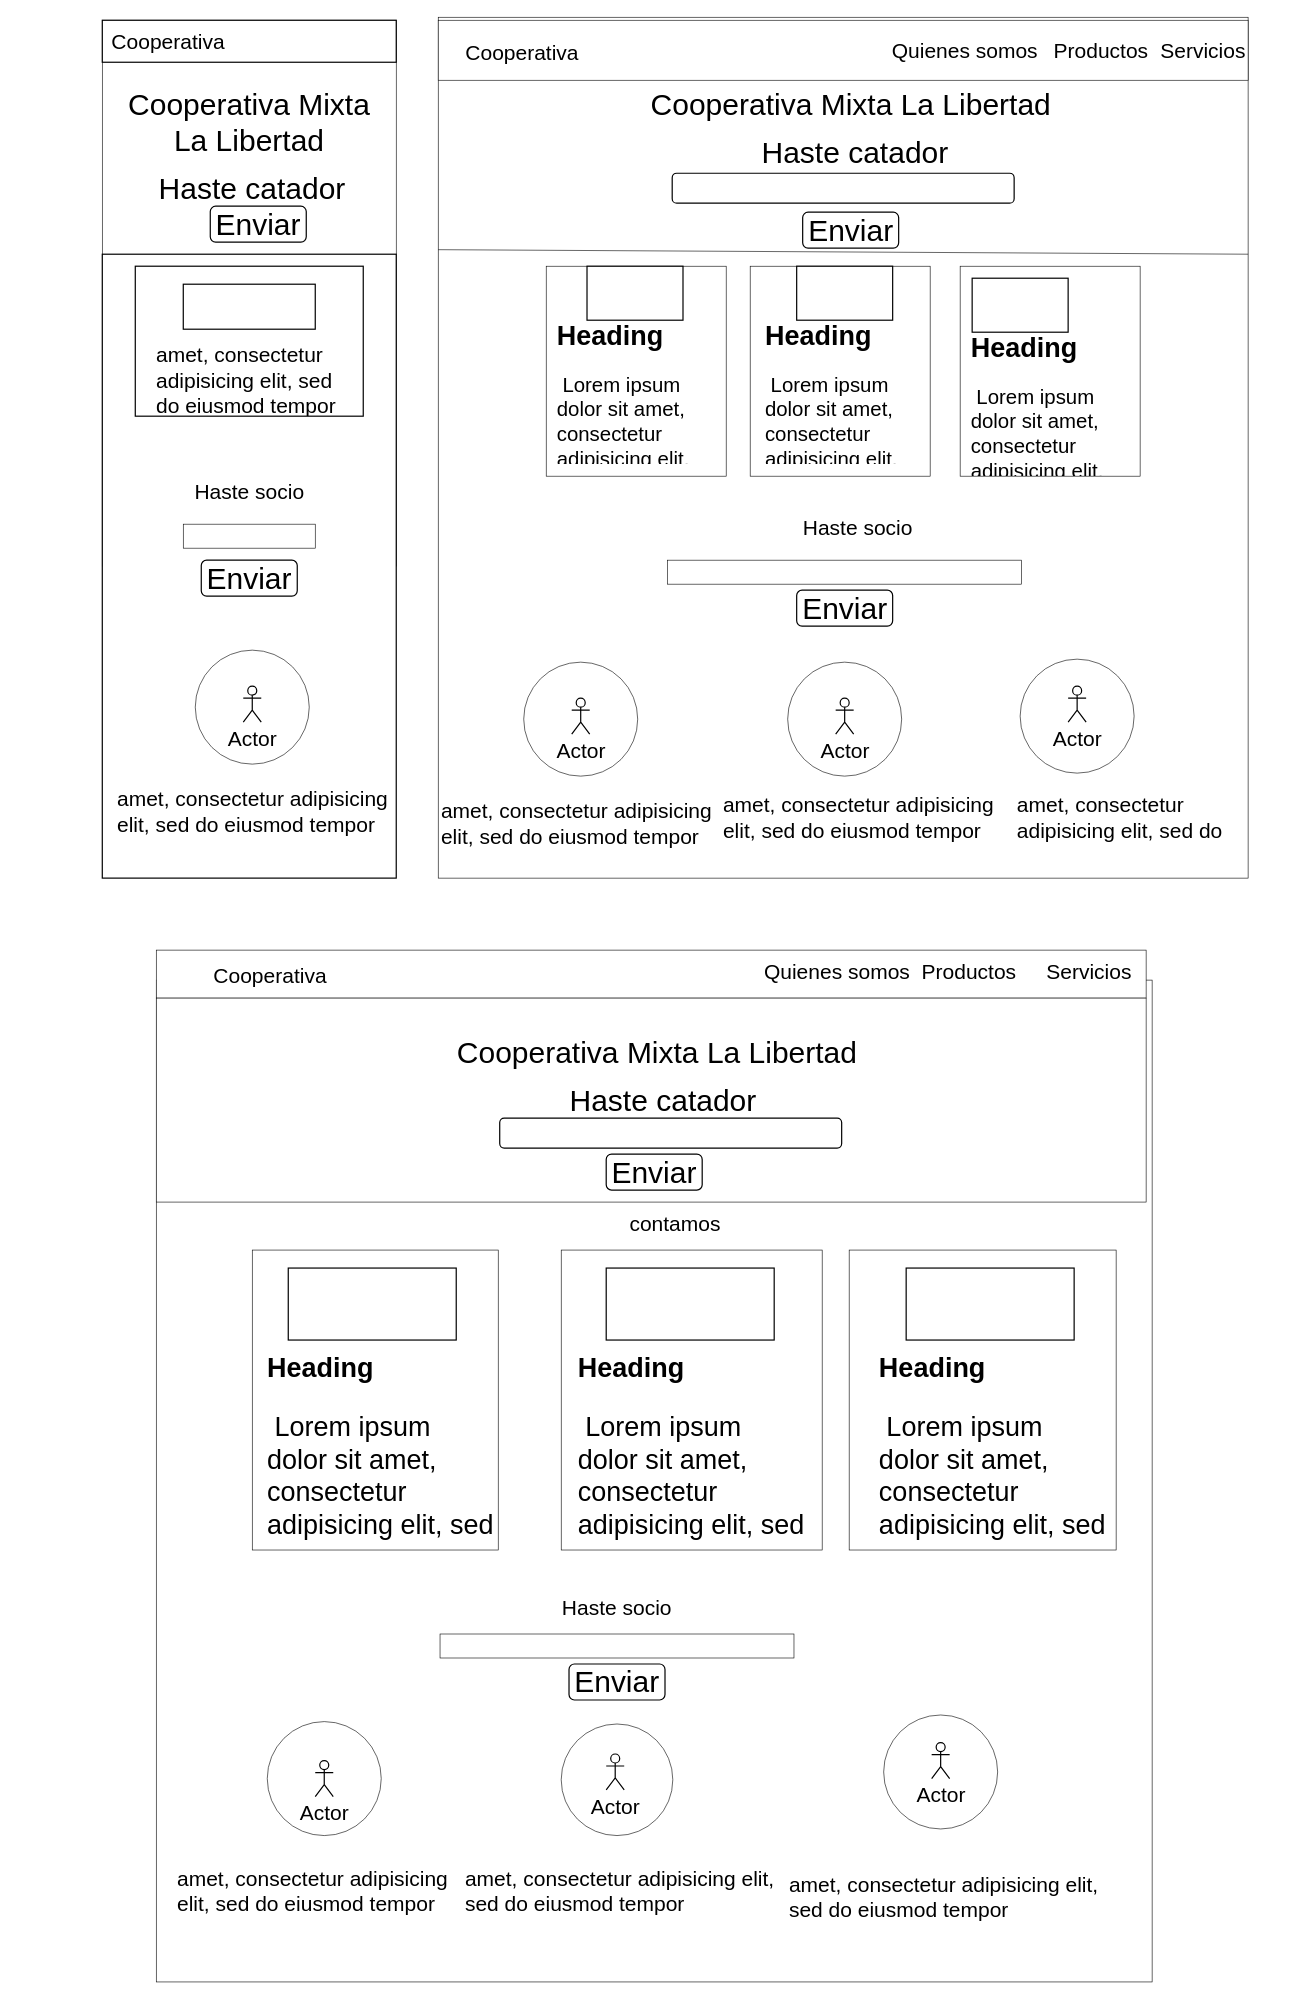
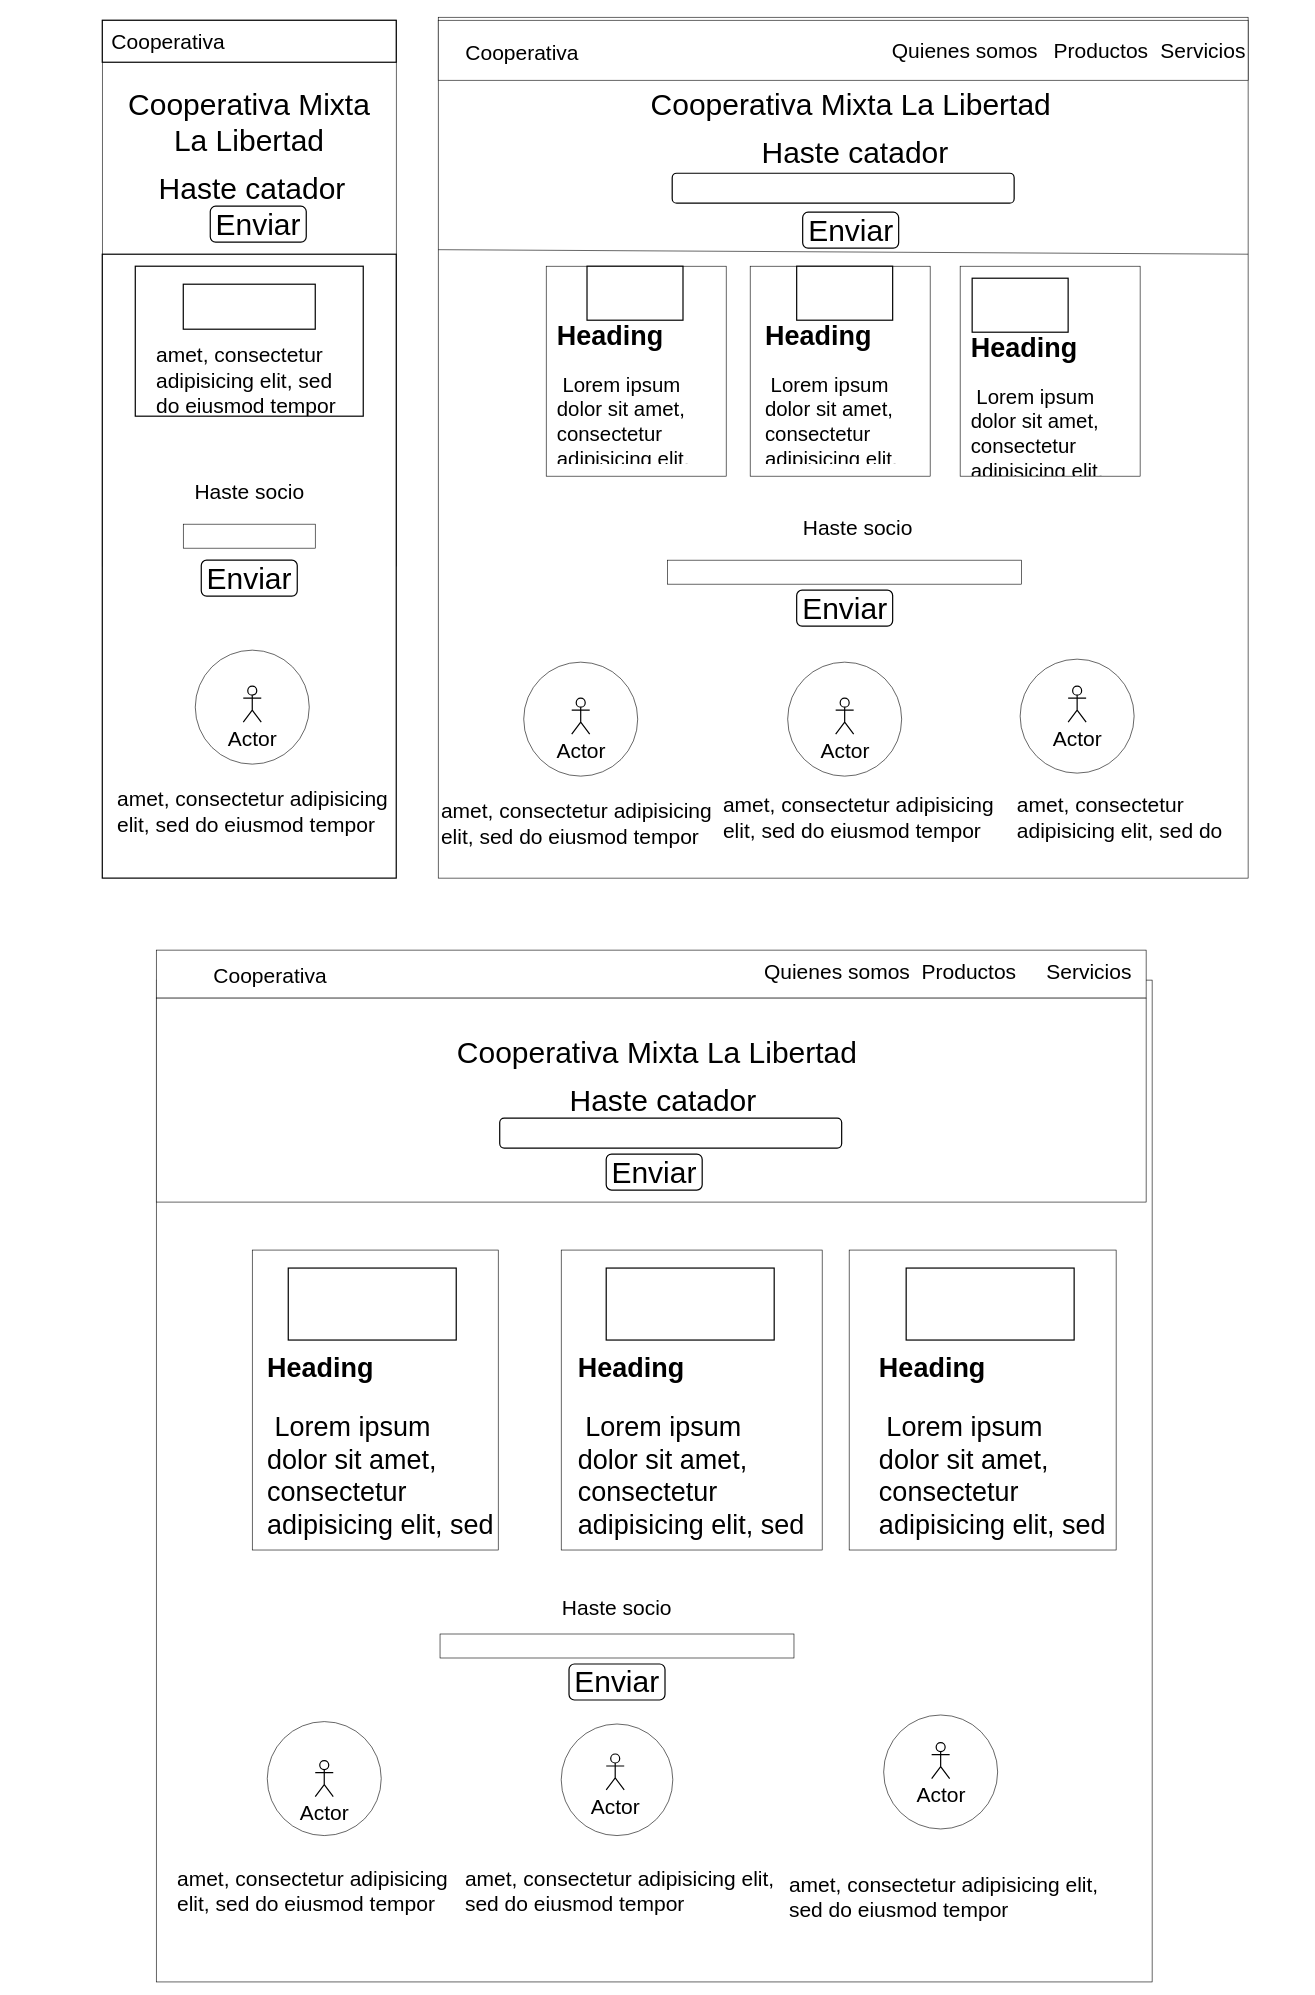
node "contamos": removed
